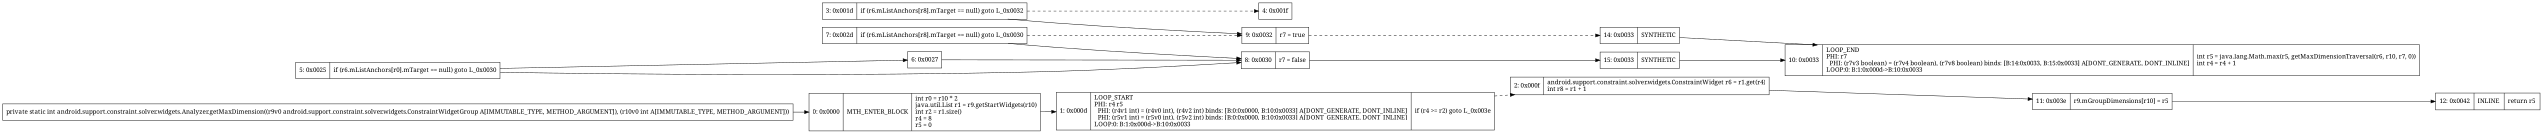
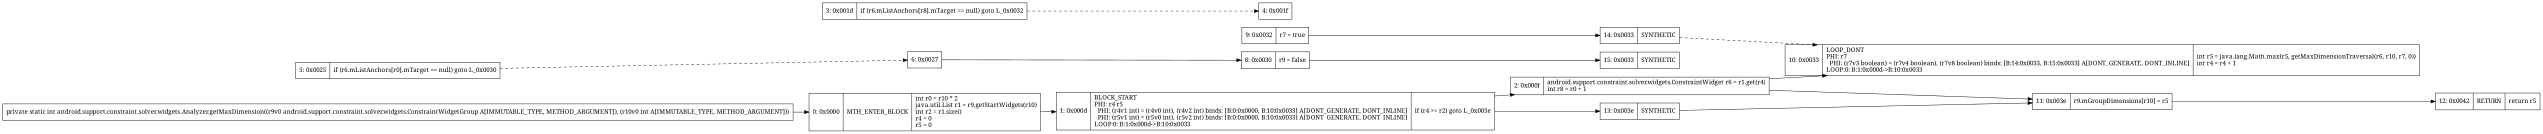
edge "3: 0x001d" -> "9: 0x0032": removed
node "7: 0x002d": removed
edge "9: 0x0032" -> "14: 0x0033": style dashed -> solid
edge "14: 0x0033" -> "10: 0x0033": style solid -> dashed
node "10: 0x0033": text "LOOP_END" -> "LOOP_DONT"
node "8: 0x0030": text "r7 = false" -> "r9 = false"
edge "15: 0x0033" -> "10: 0x0033": now "2: 0x000f" -> "10: 0x0033"
edge "5: 0x0025" -> "6: 0x0027": style solid -> dashed
edge "5: 0x0025" -> "8: 0x0030": removed
node "2: 0x000f": text "int r8 = r1 + 1" -> "int r8 = r0 + 1"
edge "1: 0x000d" -> "2: 0x000f": style dashed -> solid
node "1: 0x000d": text "LOOP_START" -> "BLOCK_START"
node "12: 0x0042": text "INLINE" -> "RETURN"
node "13: 0x003e": added
node "0: 0x0000": text "r4 = 8" -> "r4 = 0"
